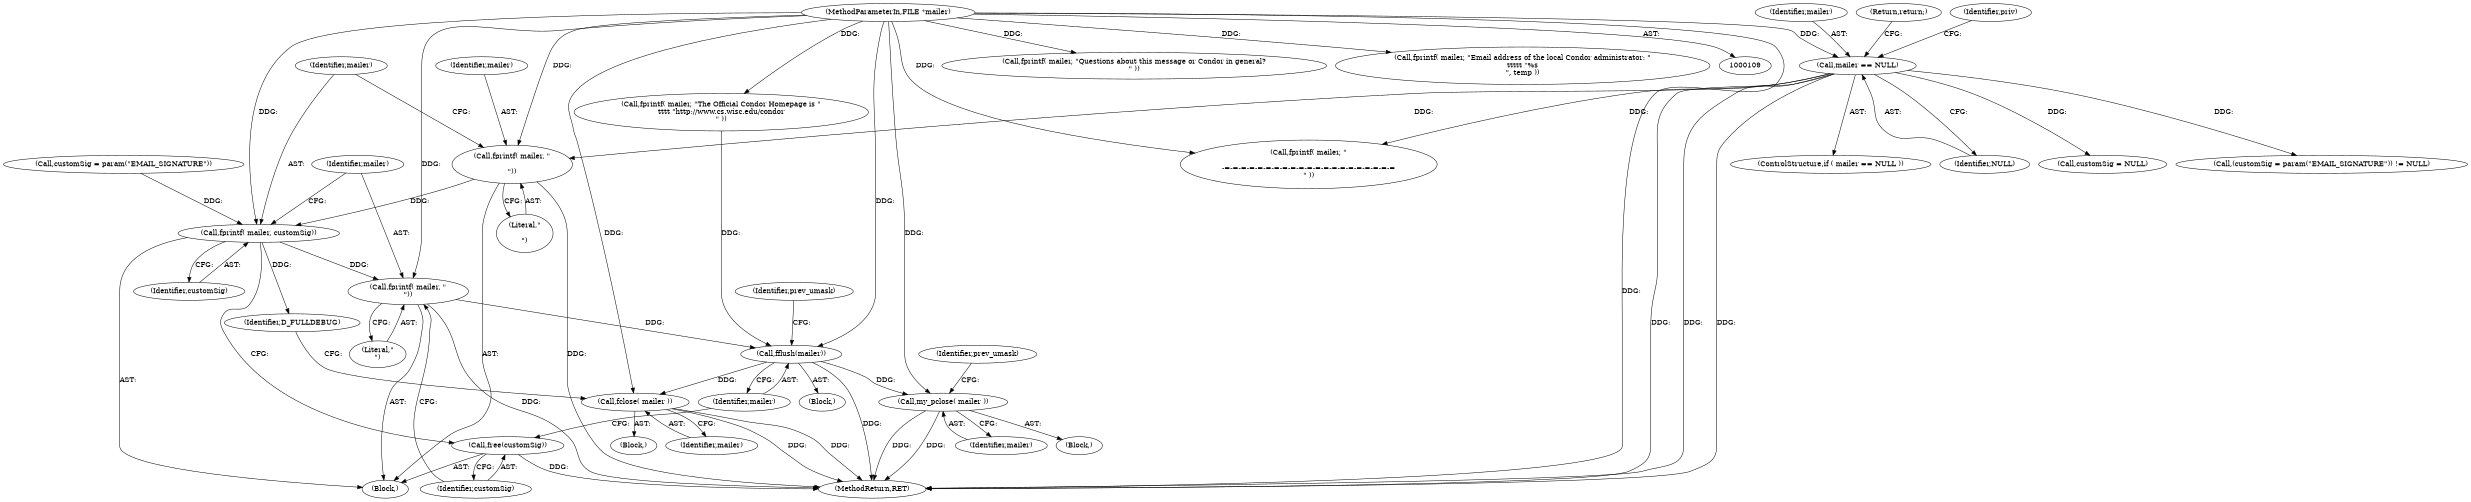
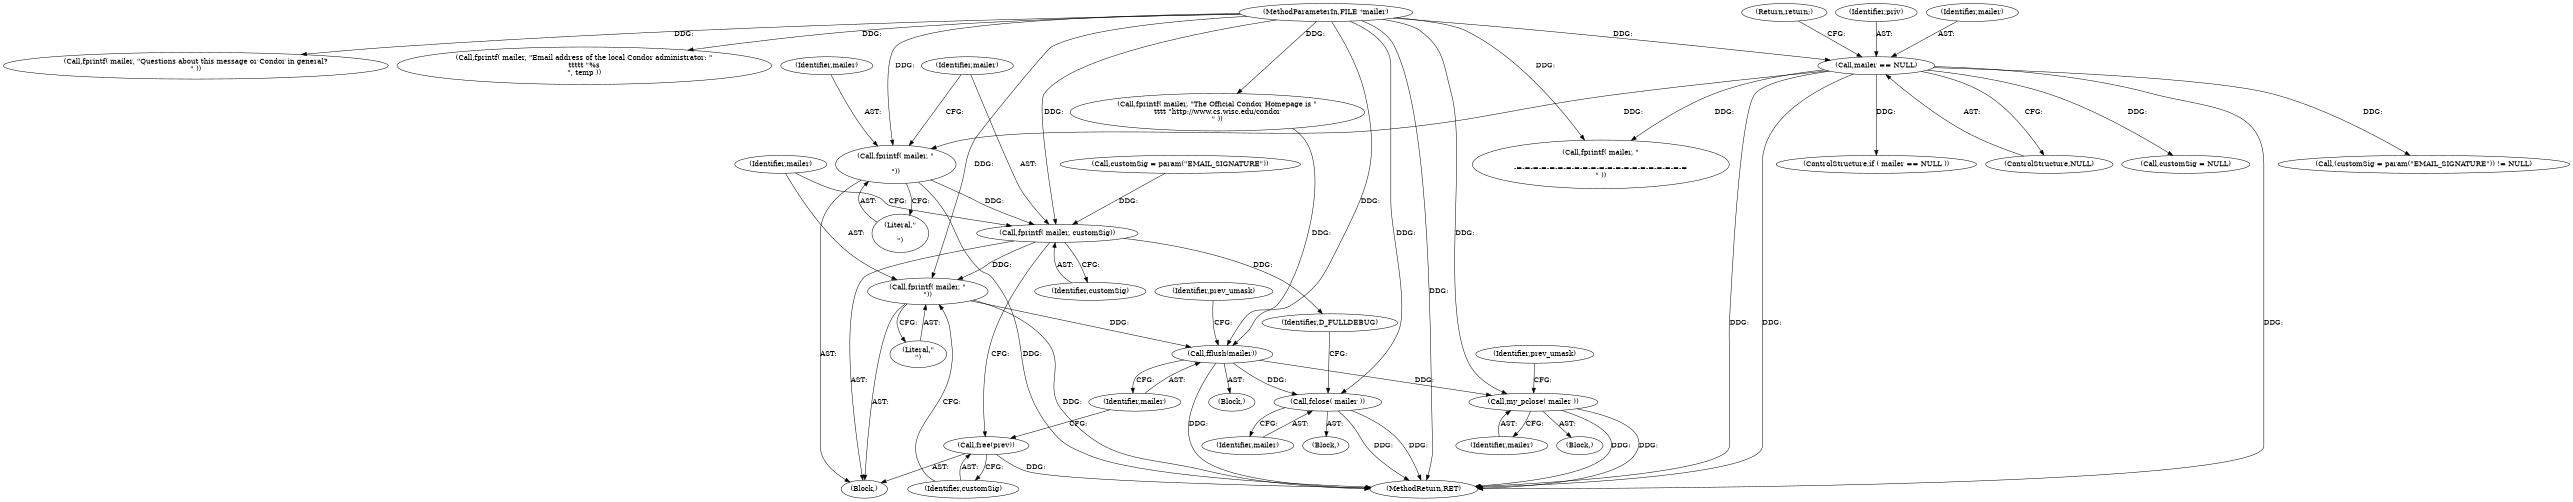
edge "(Identifier,priv)" -> "(Call,mailer == NULL)": label "CFG: " -> "AST: "
node "1000109": removed
edge "(Call,mailer == NULL)" -> "(ControlStructure,if ( mailer == NULL ))": label "AST: " -> "DDG: "
node "(Identifier,NULL)": label "(Identifier,NULL)" -> "(ControlStructure,NULL)"
node "(Call,free(customSig))": label "(Call,free(customSig))" -> "(Call,free(prev))"
